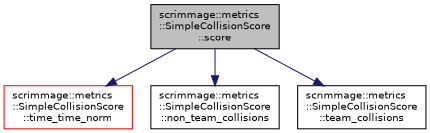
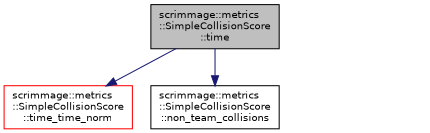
node "scrimmage::metrics ::SimpleCollisionScore ::score": label "scrimmage::metrics ::SimpleCollisionScore ::score" -> "scrimmage::metrics ::SimpleCollisionScore ::time"
node "scrimmage::metrics ::SimpleCollisionScore ::team_collisions": removed
